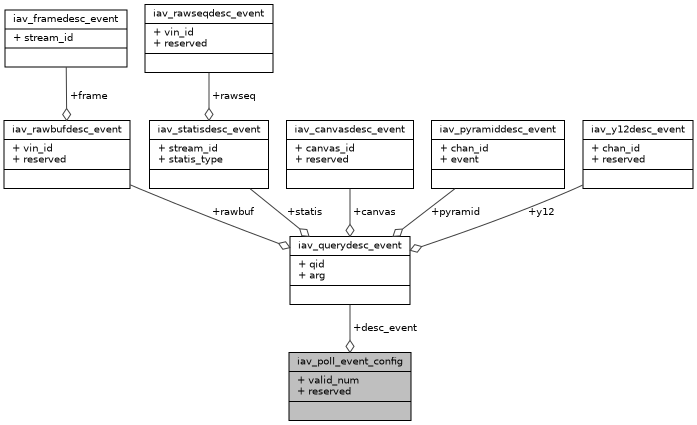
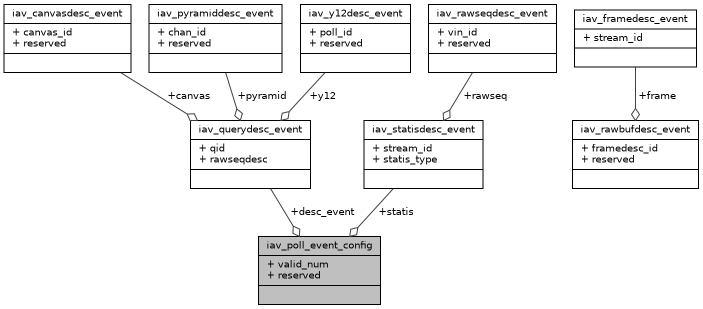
node "iav_rawbufdesc_event": text "+ vin_id" -> "+ framedesc_id"
node "iav_y12desc_event": text "+ chan_id" -> "+ poll_id"
node "iav_pyramiddesc_event": text "+ event" -> "+ reserved"
edge "iav_statisdesc_event" -> "iav_querydesc_event": now "iav_statisdesc_event" -> "iav_poll_event_config"
edge "iav_rawbufdesc_event" -> "iav_querydesc_event": removed, label "+rawbuf"
node "iav_querydesc_event": text "+ arg" -> "+ rawseqdesc"
